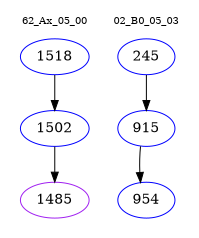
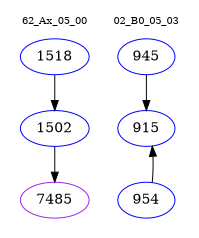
node "245": label "245" -> "945"
edge "915" -> "954": reversed
node "1485": label "1485" -> "7485"
